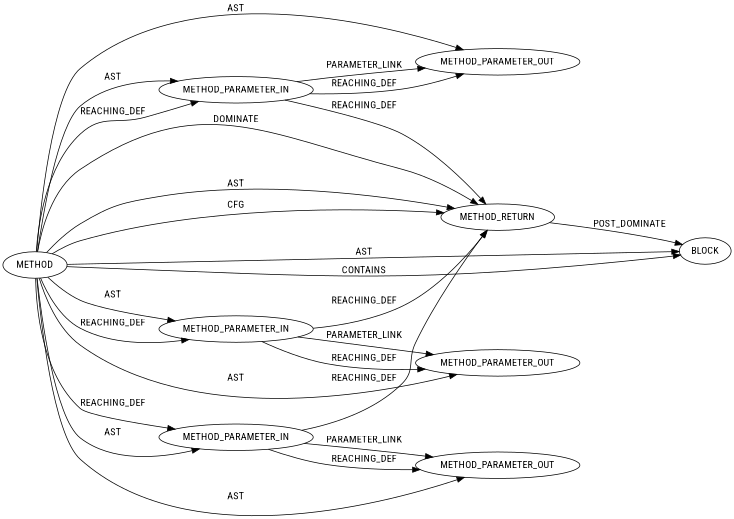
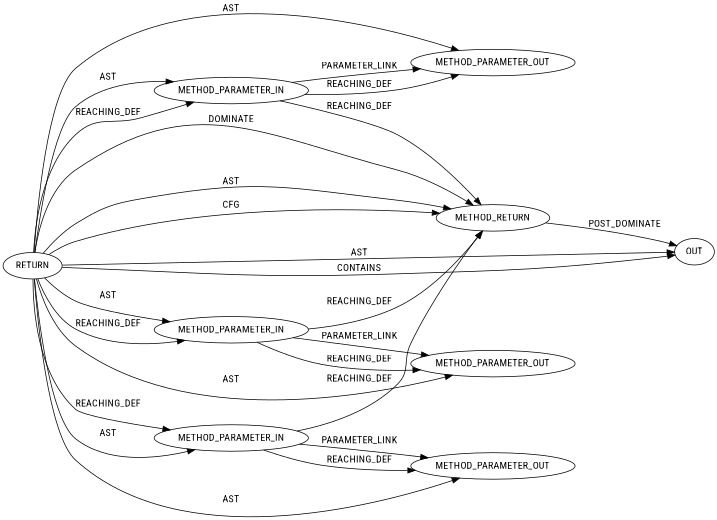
node "BLOCK": label "BLOCK" -> "OUT"
node "METHOD": label "METHOD" -> "RETURN"
